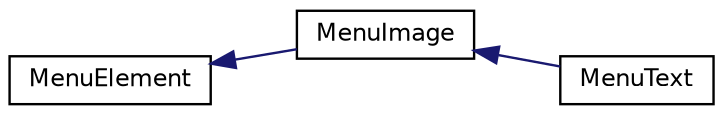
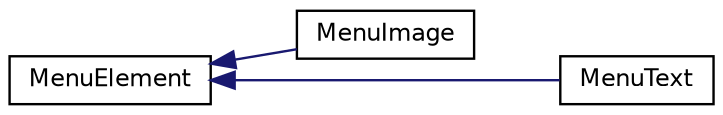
edge "MenuText" -> "MenuImage": now "MenuText" -> "MenuElement"
